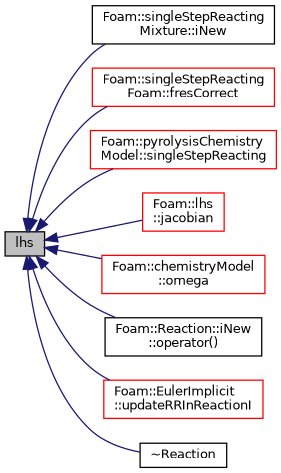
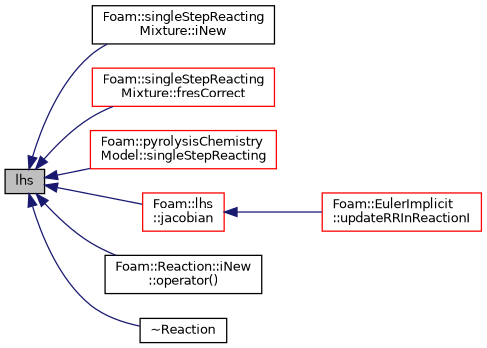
node "Foam::singleStepReacting Foam::fresCorrect": label "Foam::singleStepReacting Foam::fresCorrect" -> "Foam::singleStepReacting Mixture::fresCorrect"
node "Foam::chemistryModel ::omega": removed
edge "Foam::EulerImplicit ::updateRRInReactionI" -> "lhs": now "Foam::EulerImplicit ::updateRRInReactionI" -> "Foam::lhs ::jacobian"
